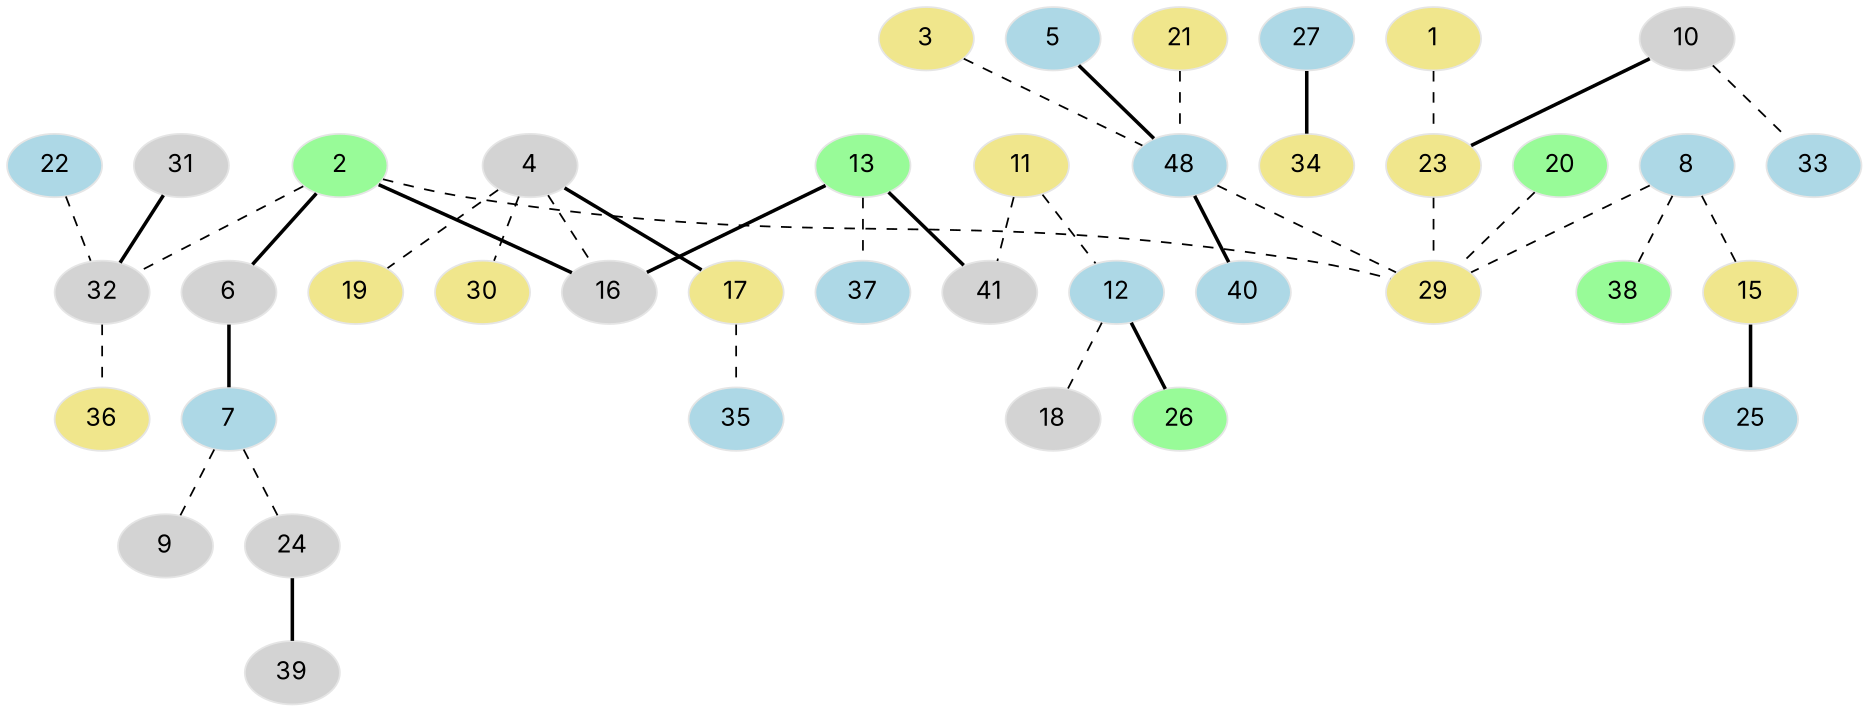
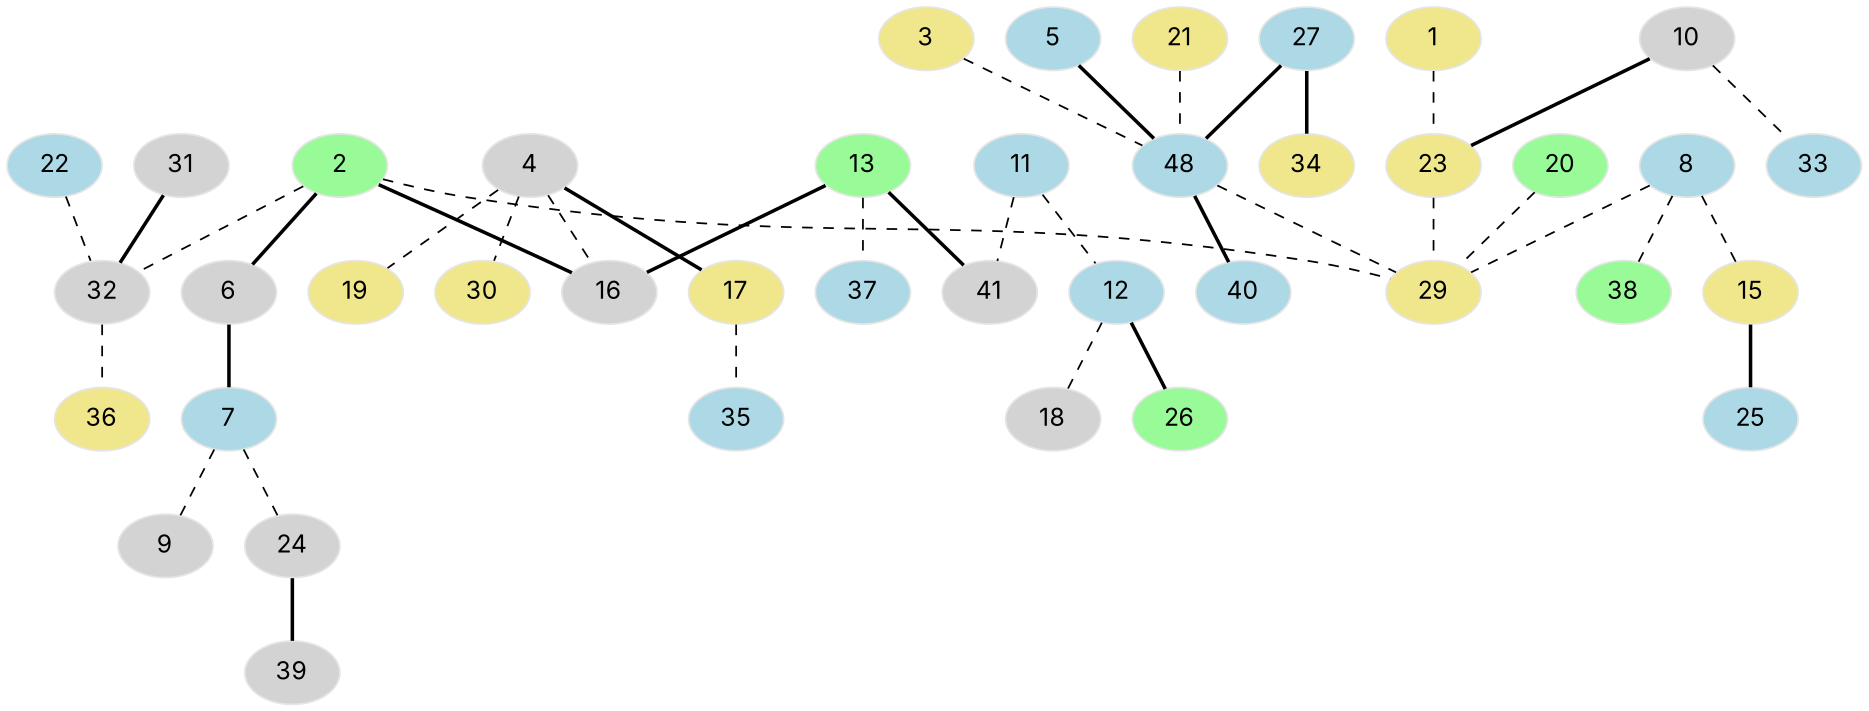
edge "27" -- "48": added
node "11": fillcolor khaki -> lightblue
